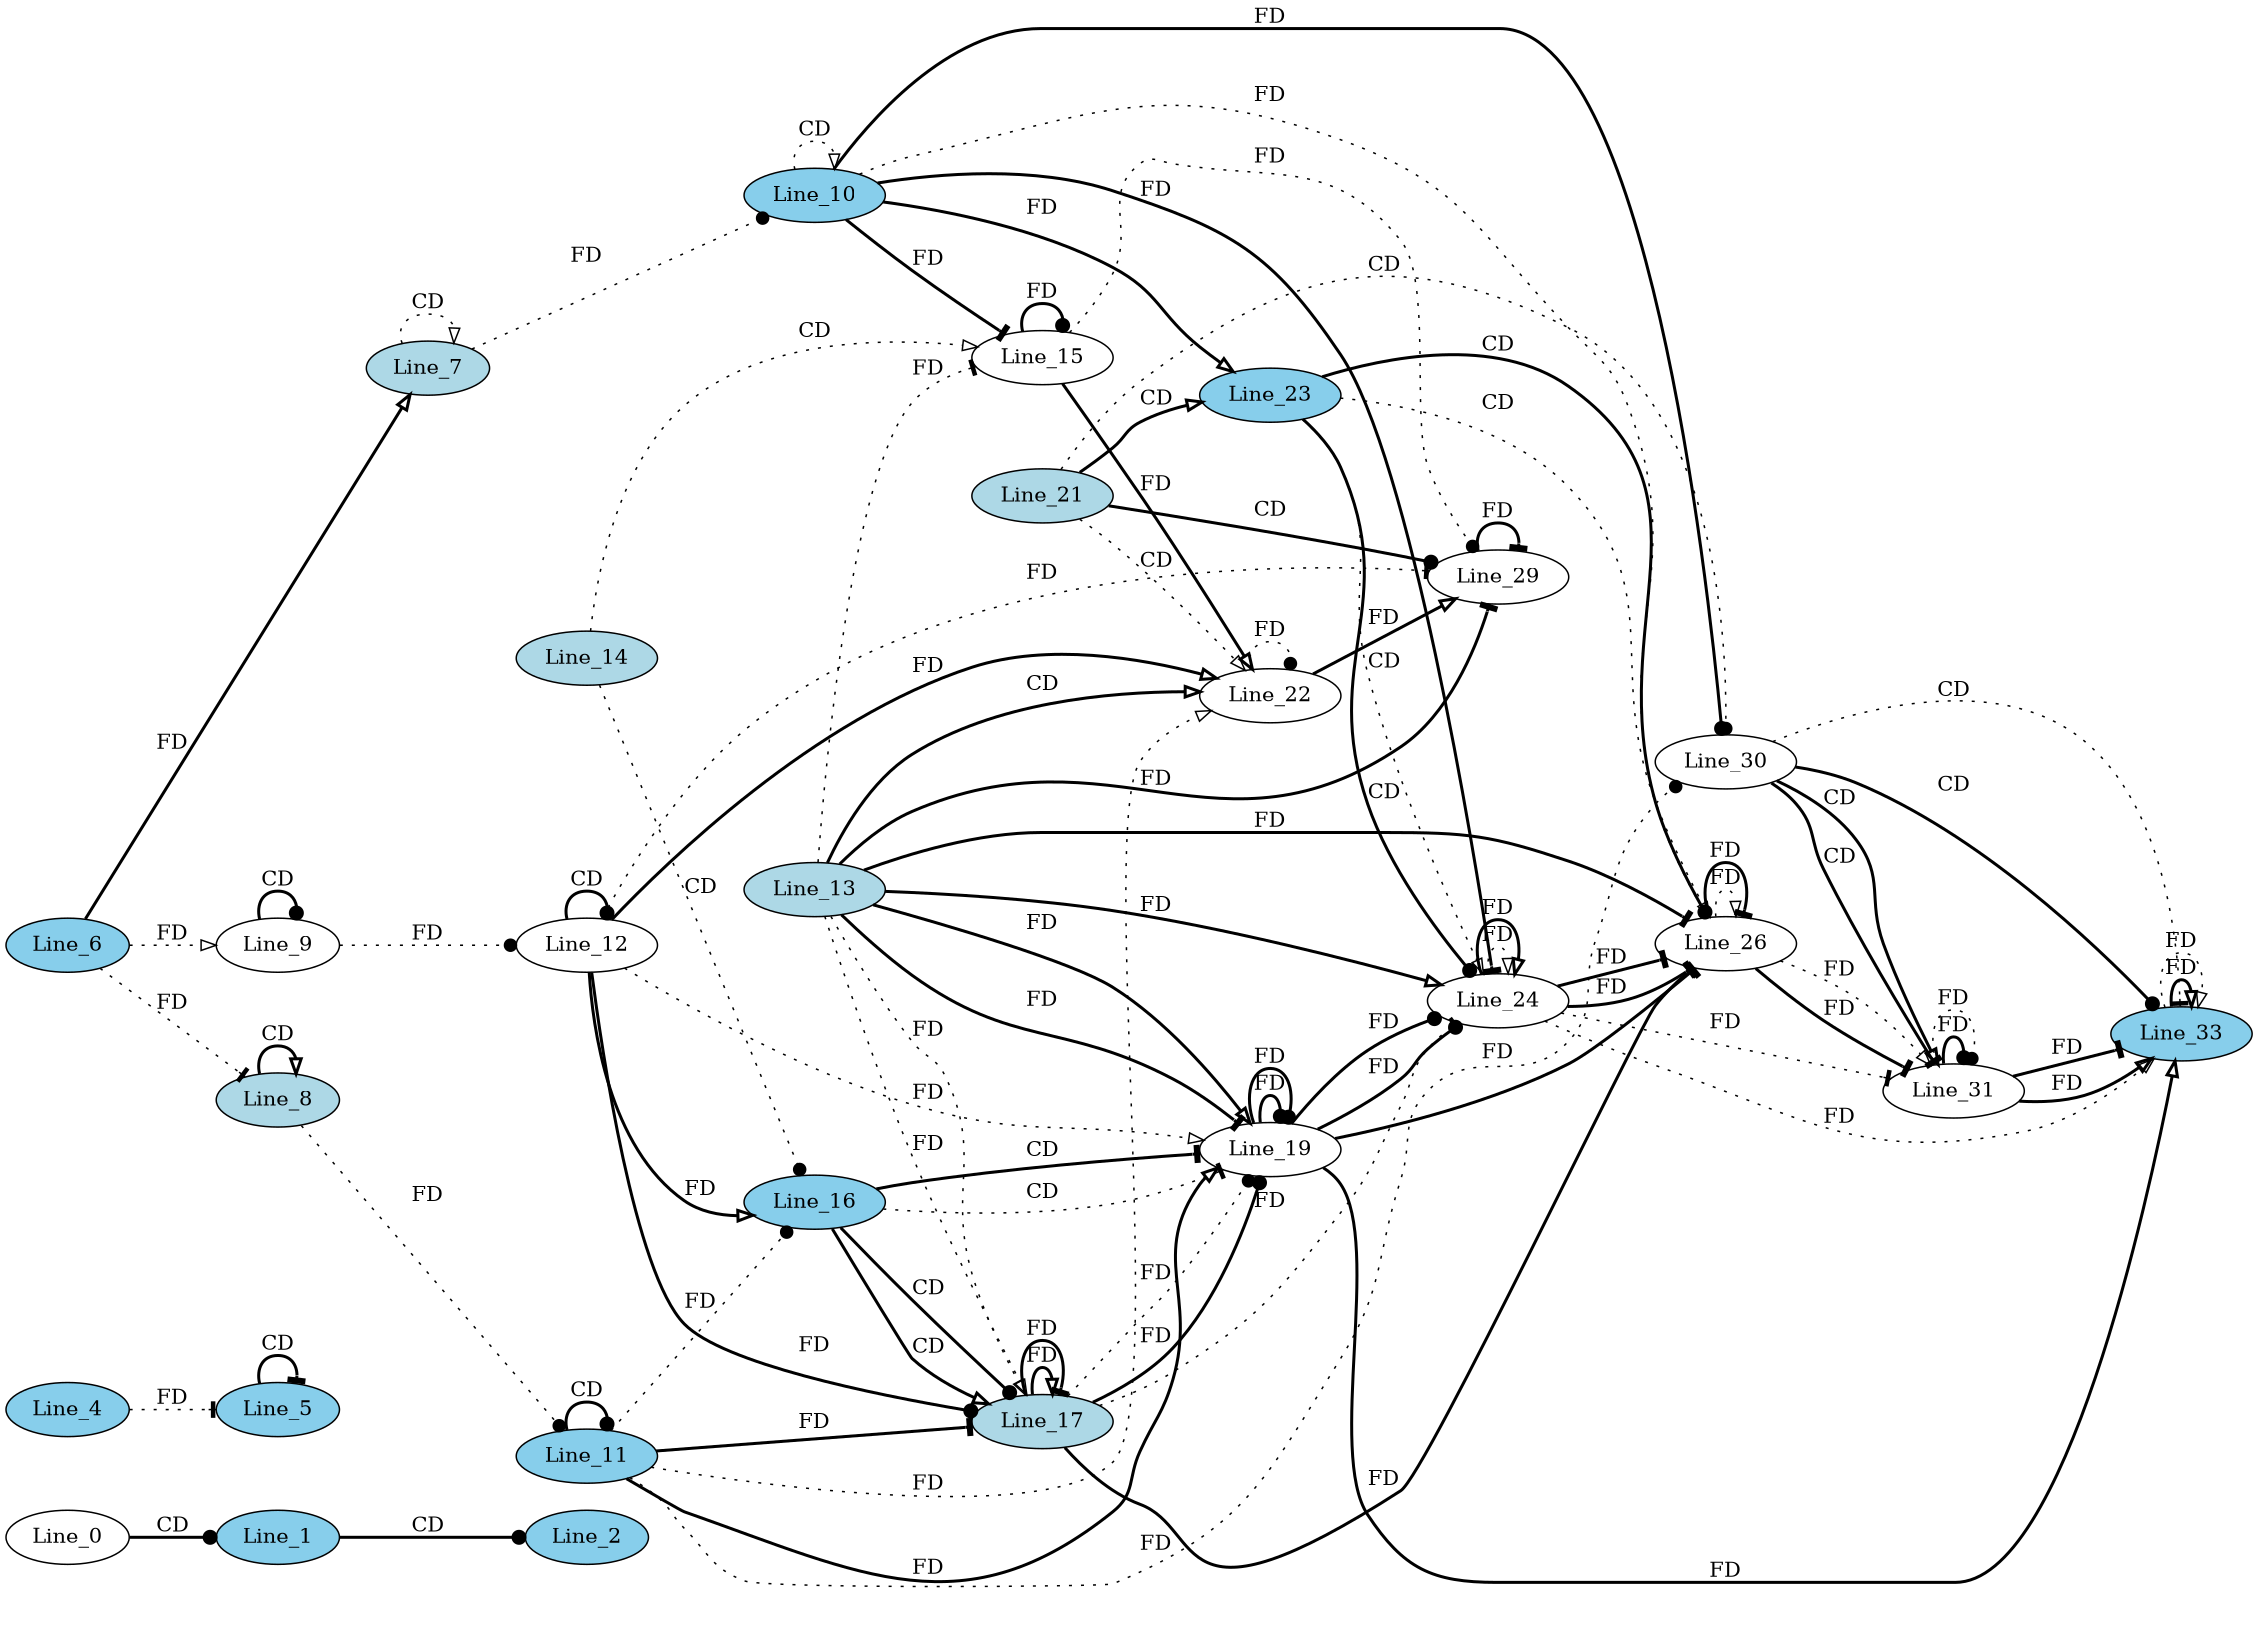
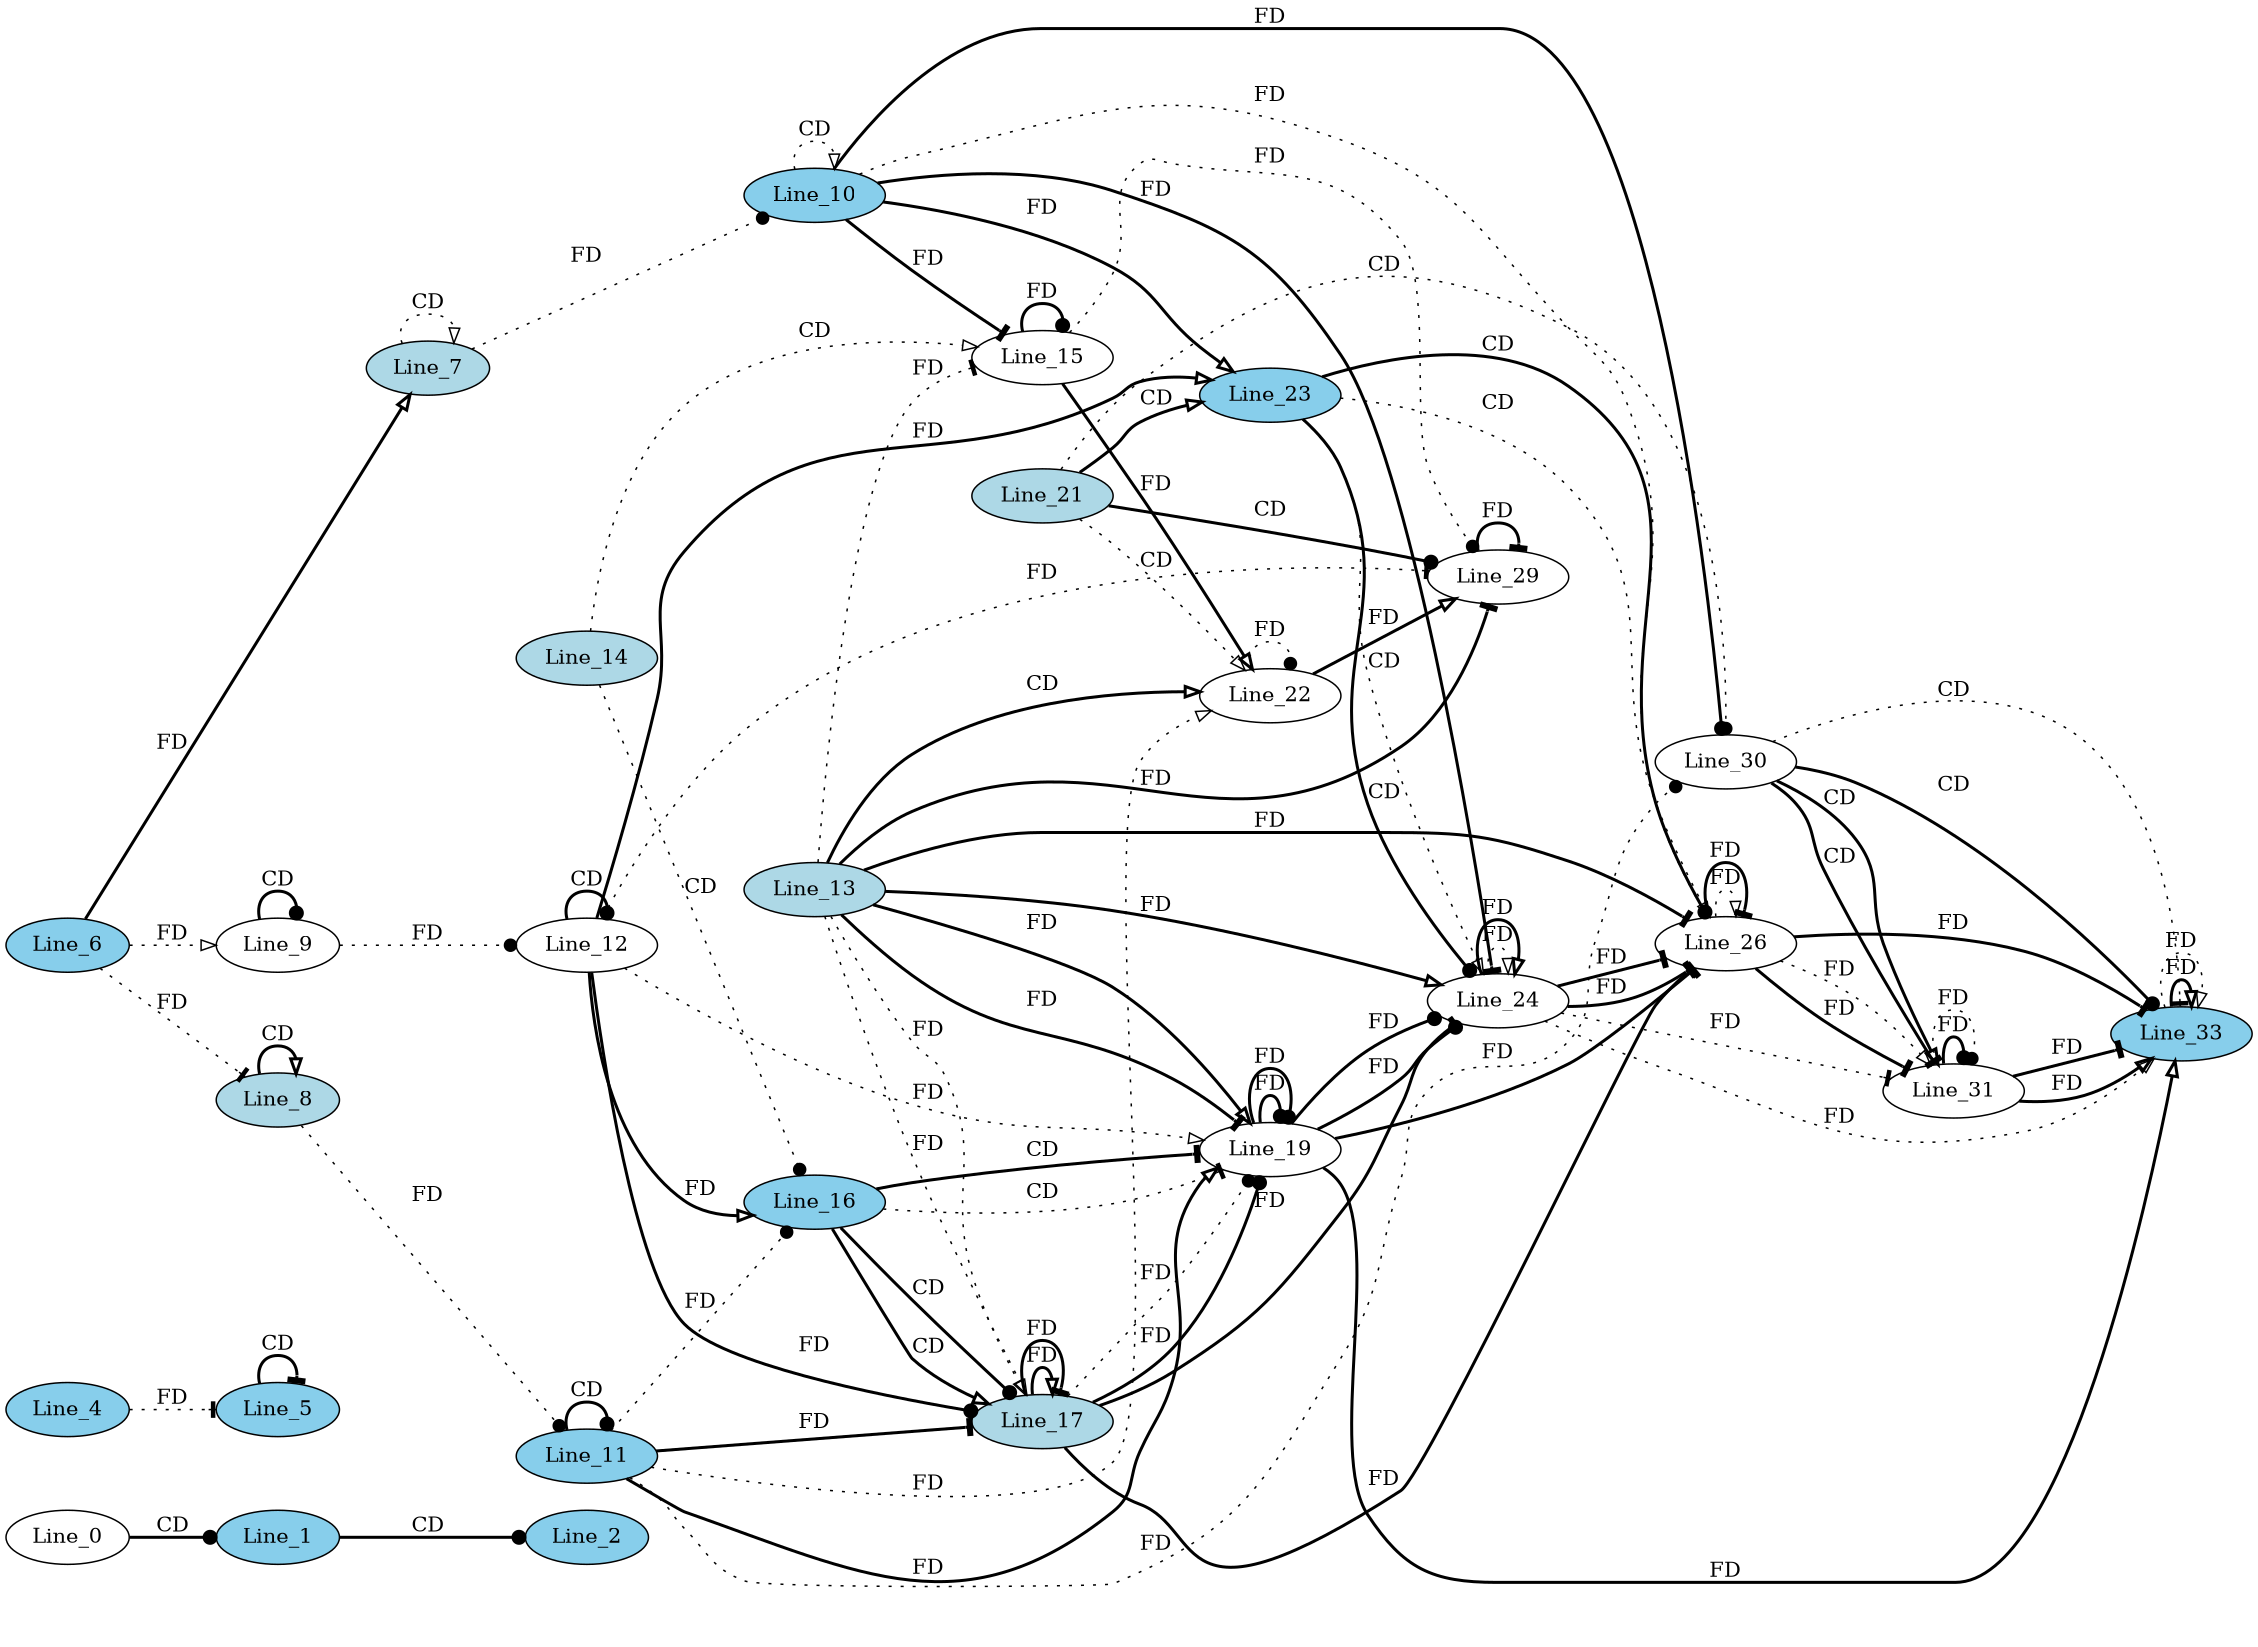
edge "Line_12" -> "Line_22": now "Line_12" -> "Line_23"
edge "Line_26" -> "Line_33": added, label "FD"
edge "Line_17" -> "Line_24": style dotted -> bold
